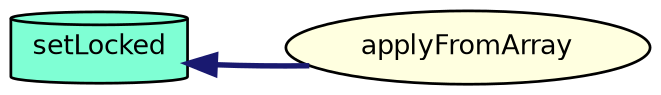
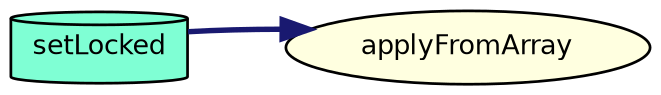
edge "applyFromArray" -> "setLocked": reversed
